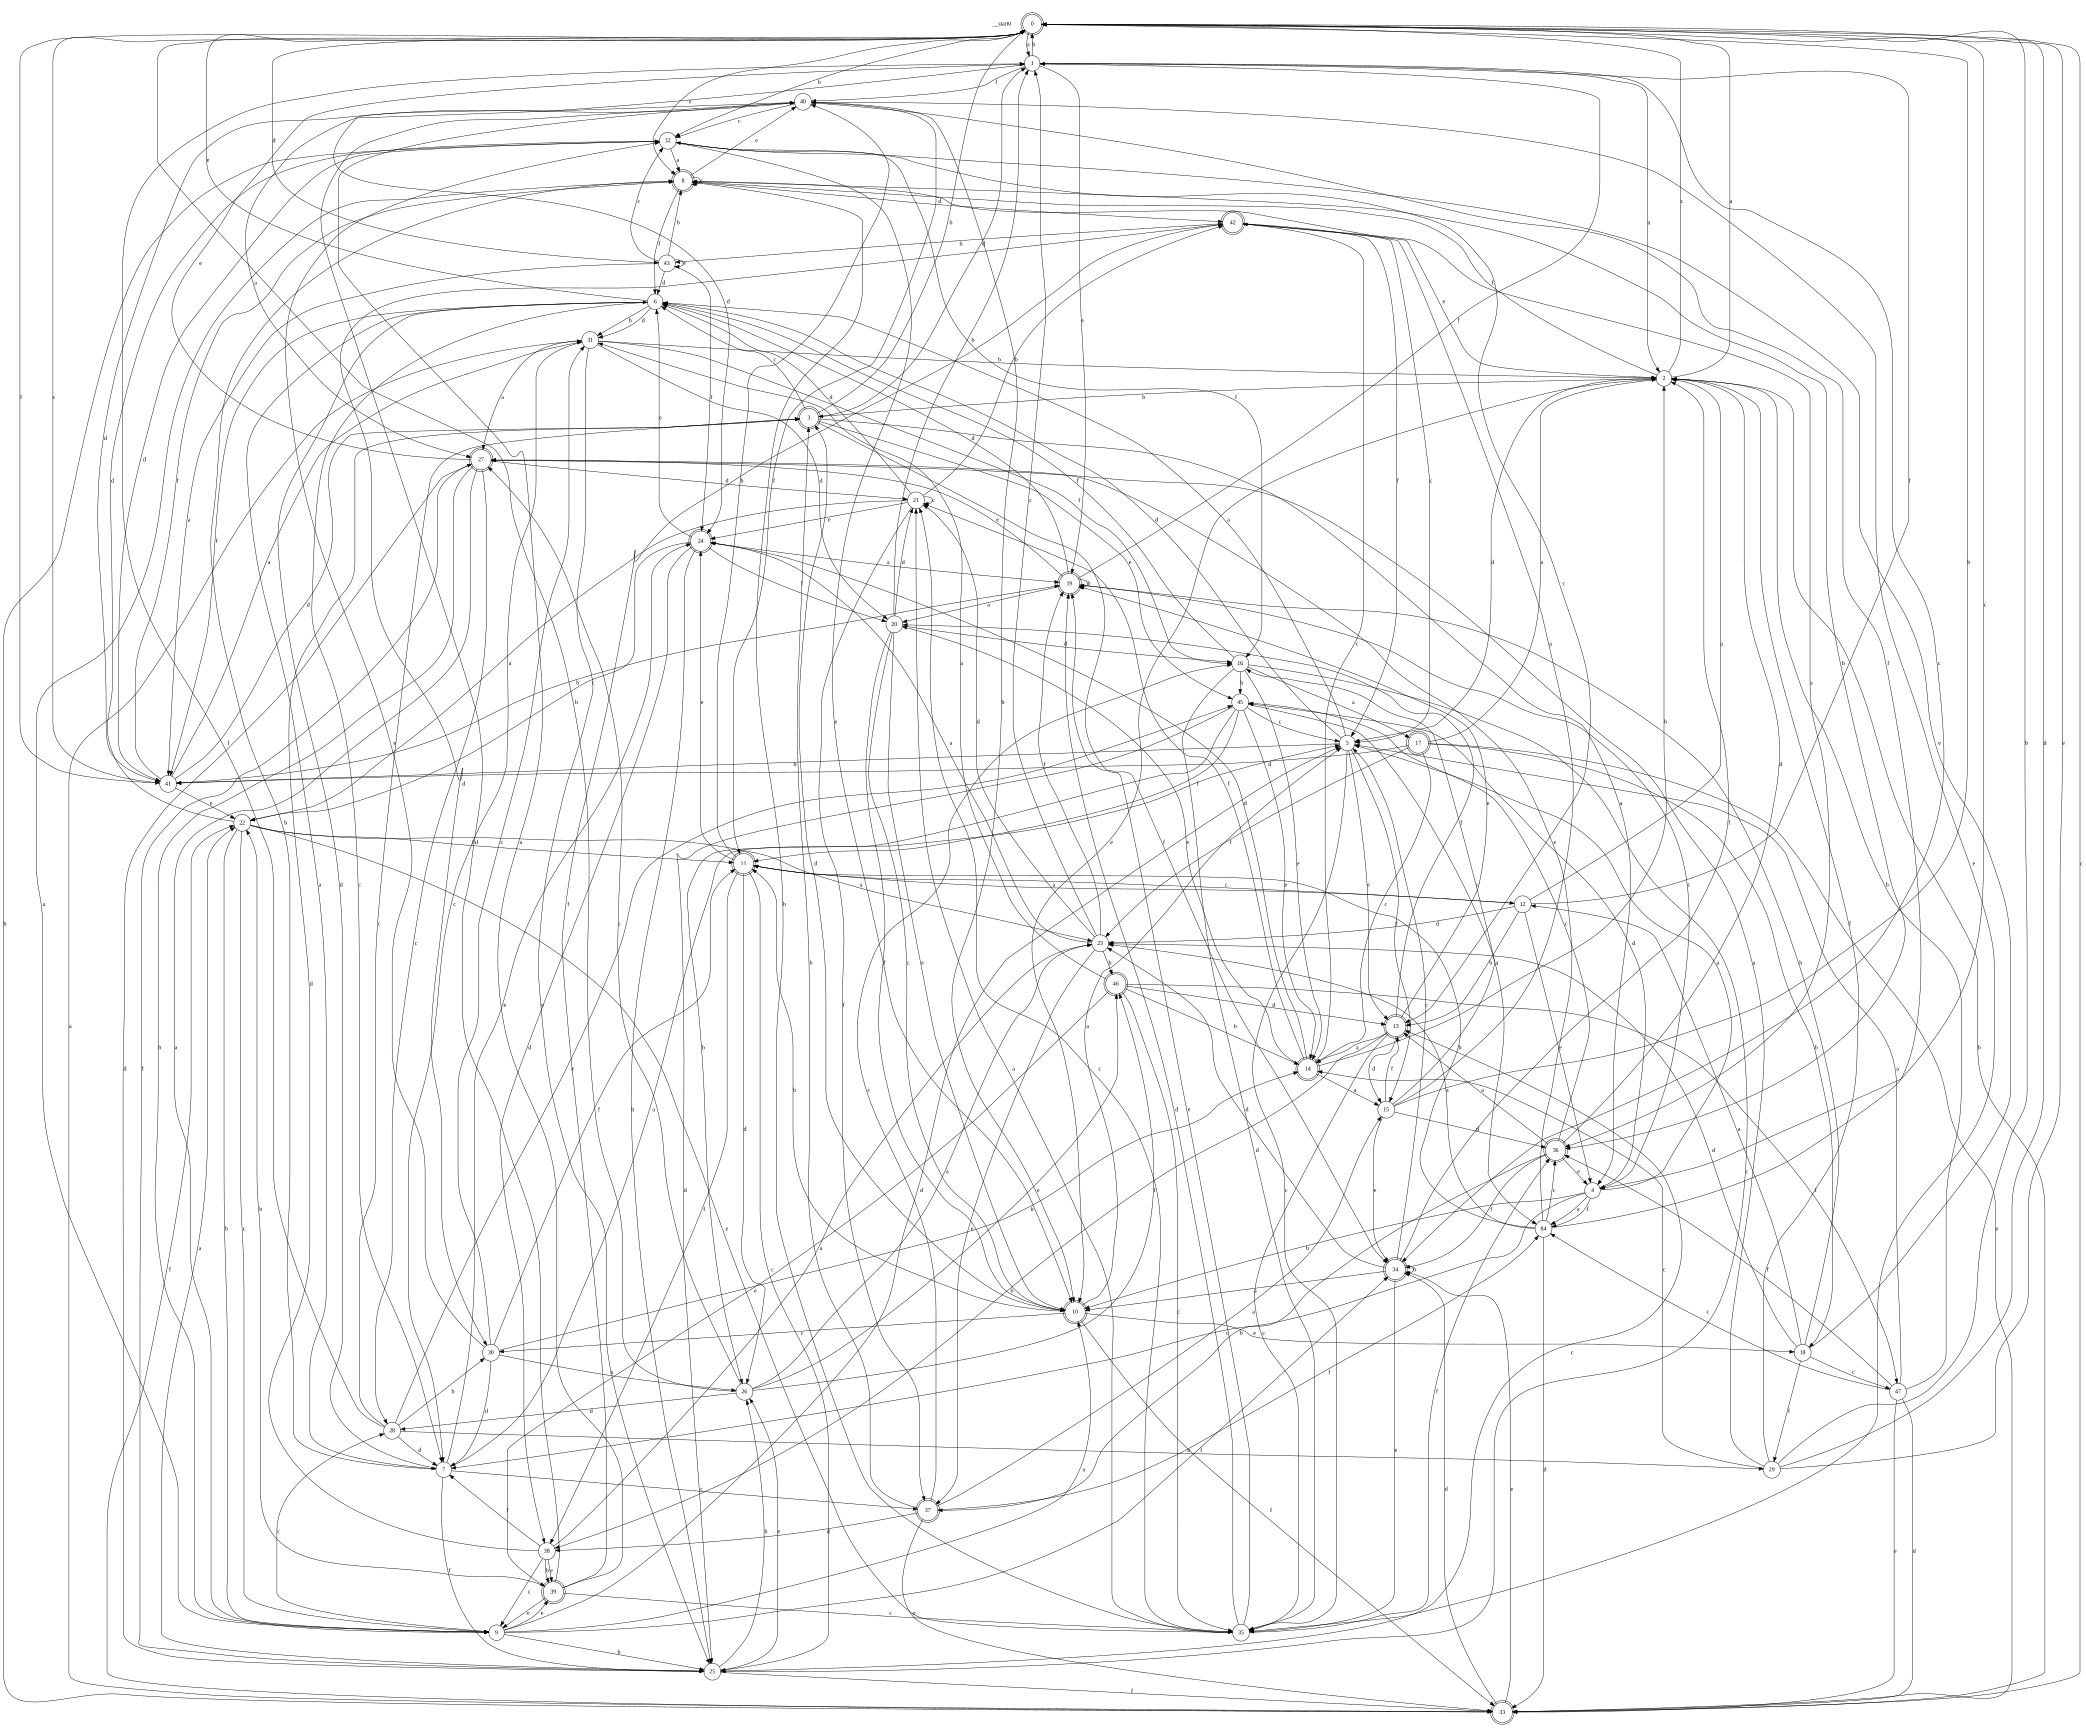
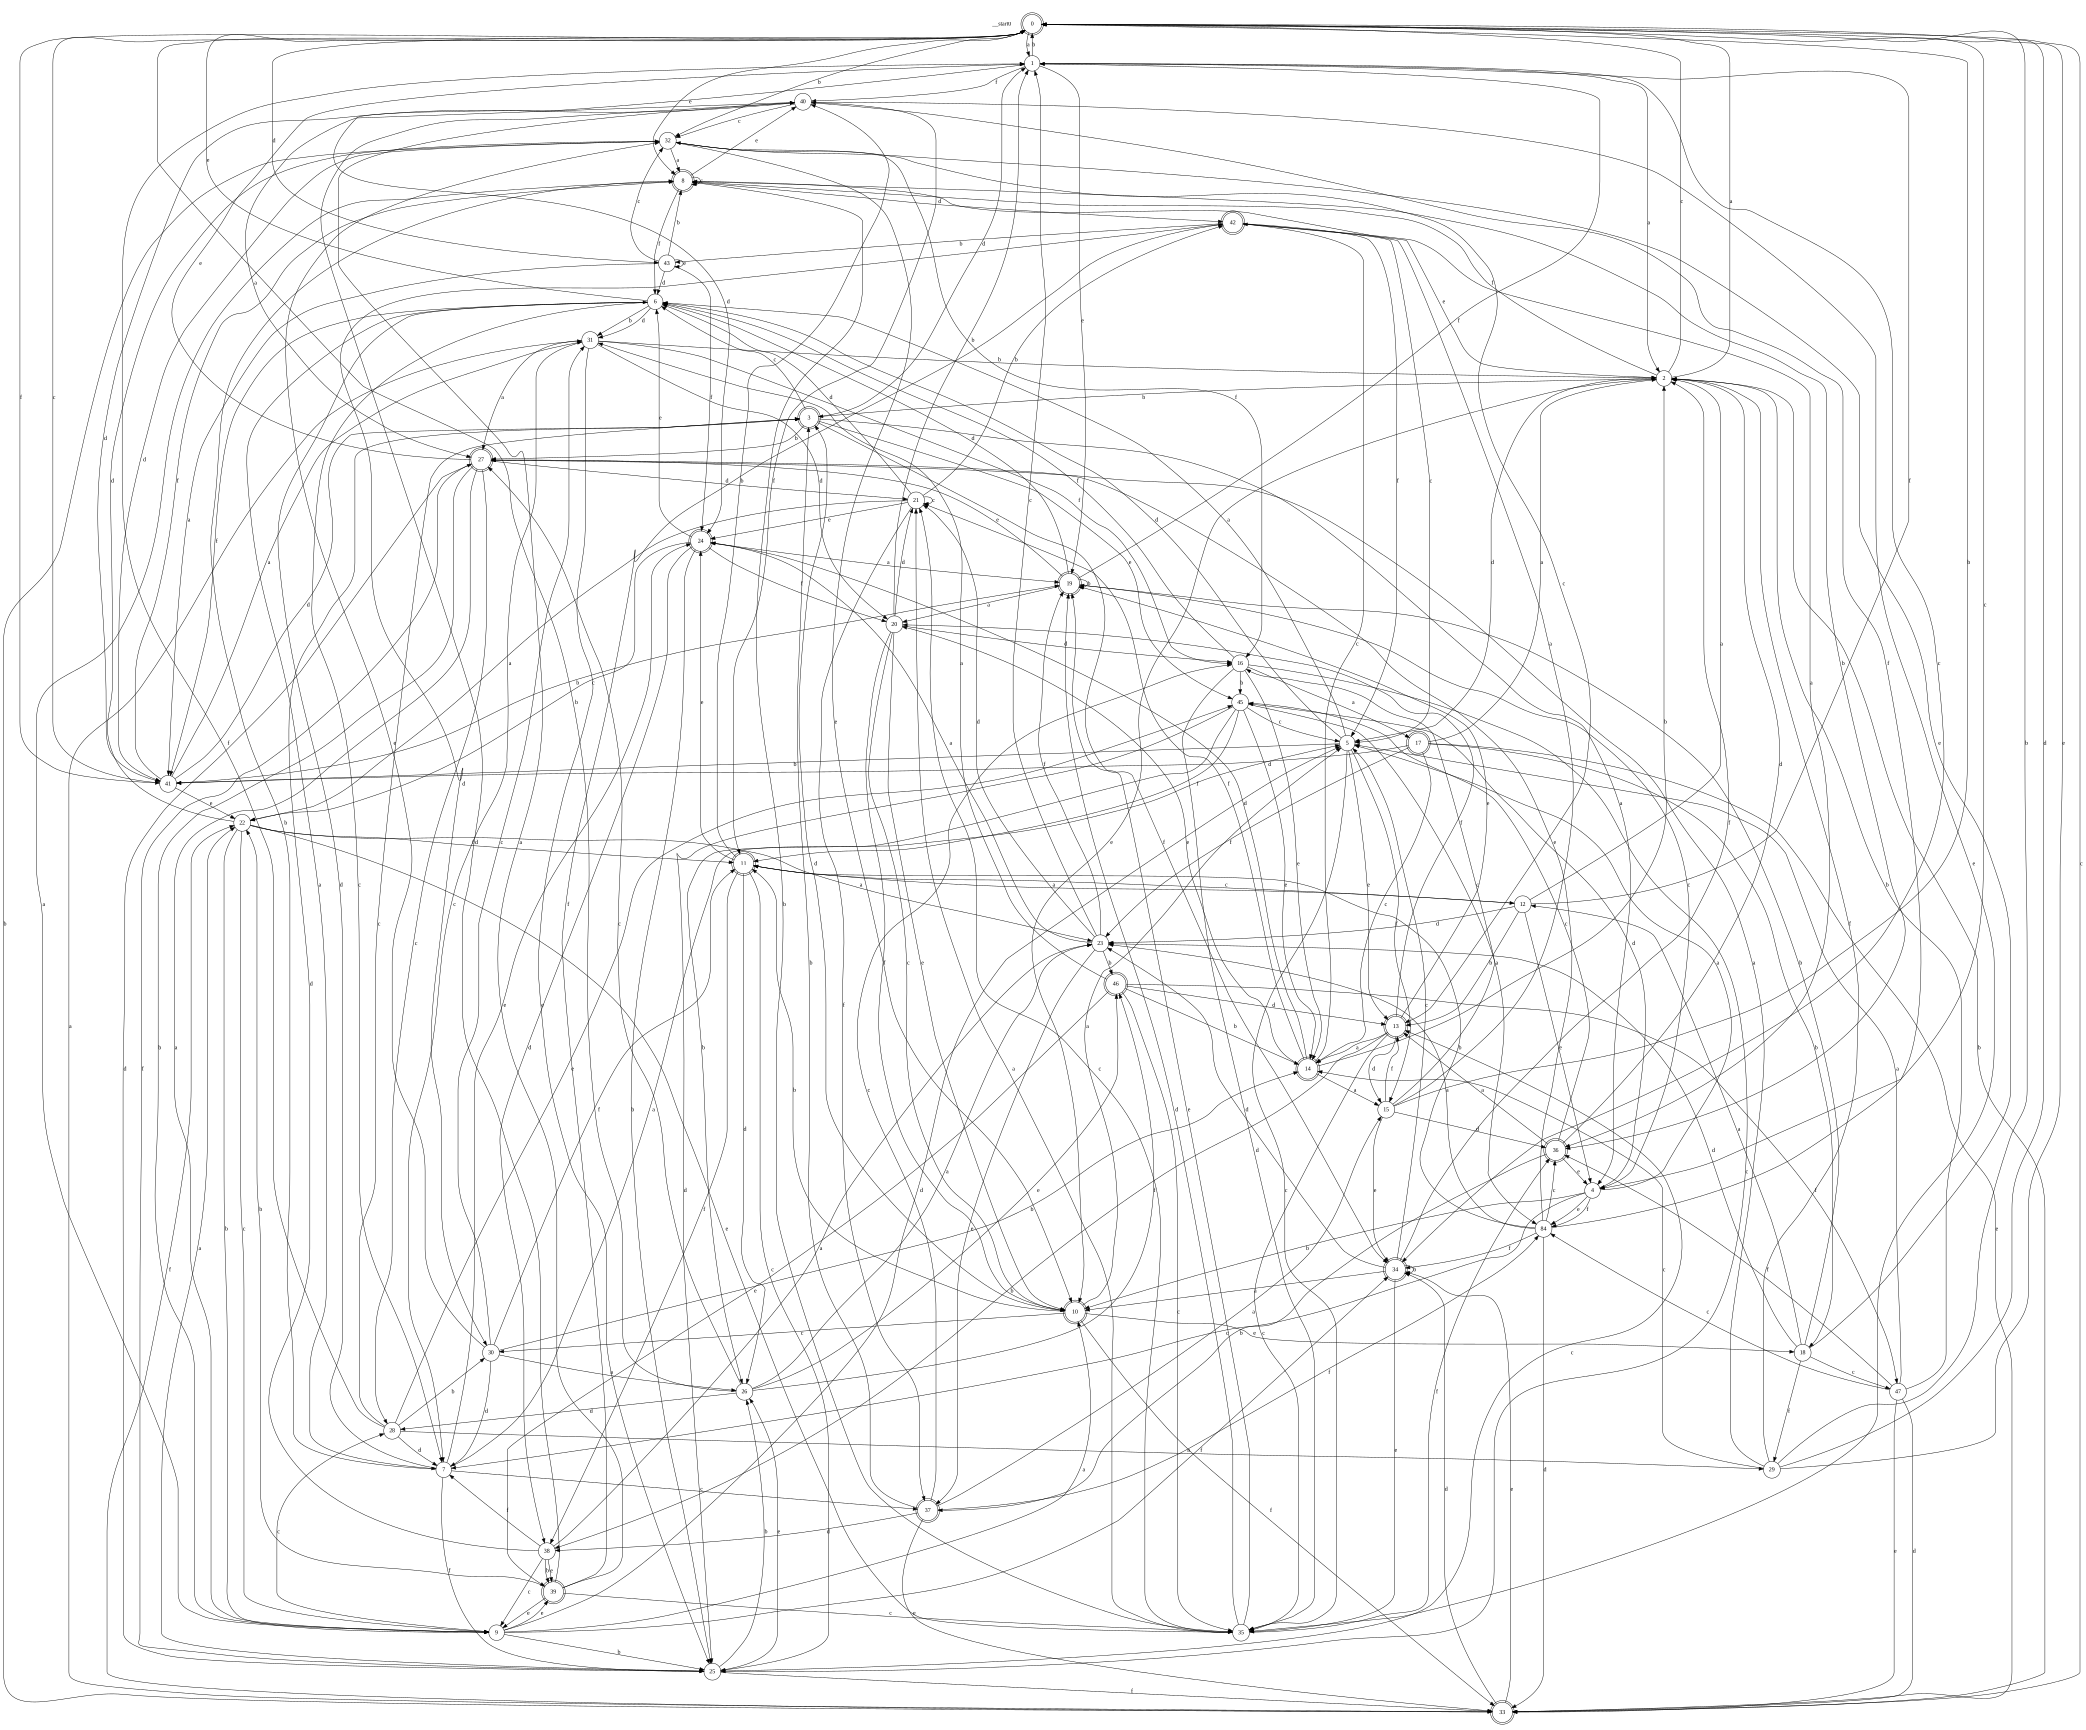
edge "3" -> "0": now "3" -> "27"
edge "40" -> "10": removed, label "b"
edge "36" -> "34": now "84" -> "34"
